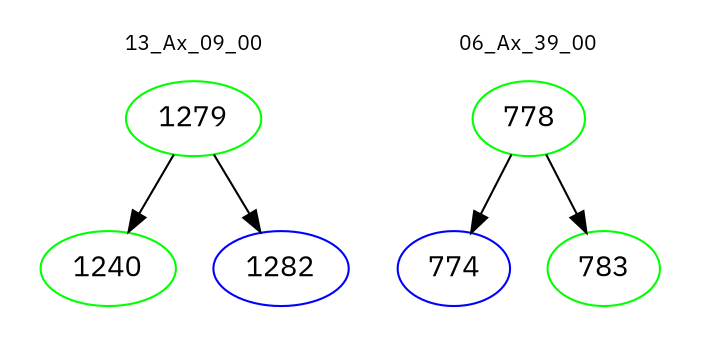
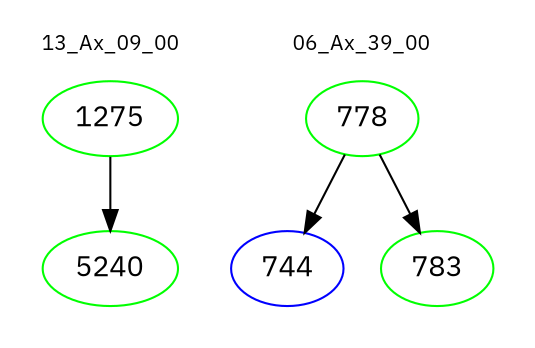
node "1279": label "1279" -> "1275"
node "1240": label "1240" -> "5240"
node "1282": removed
node "774": label "774" -> "744"
